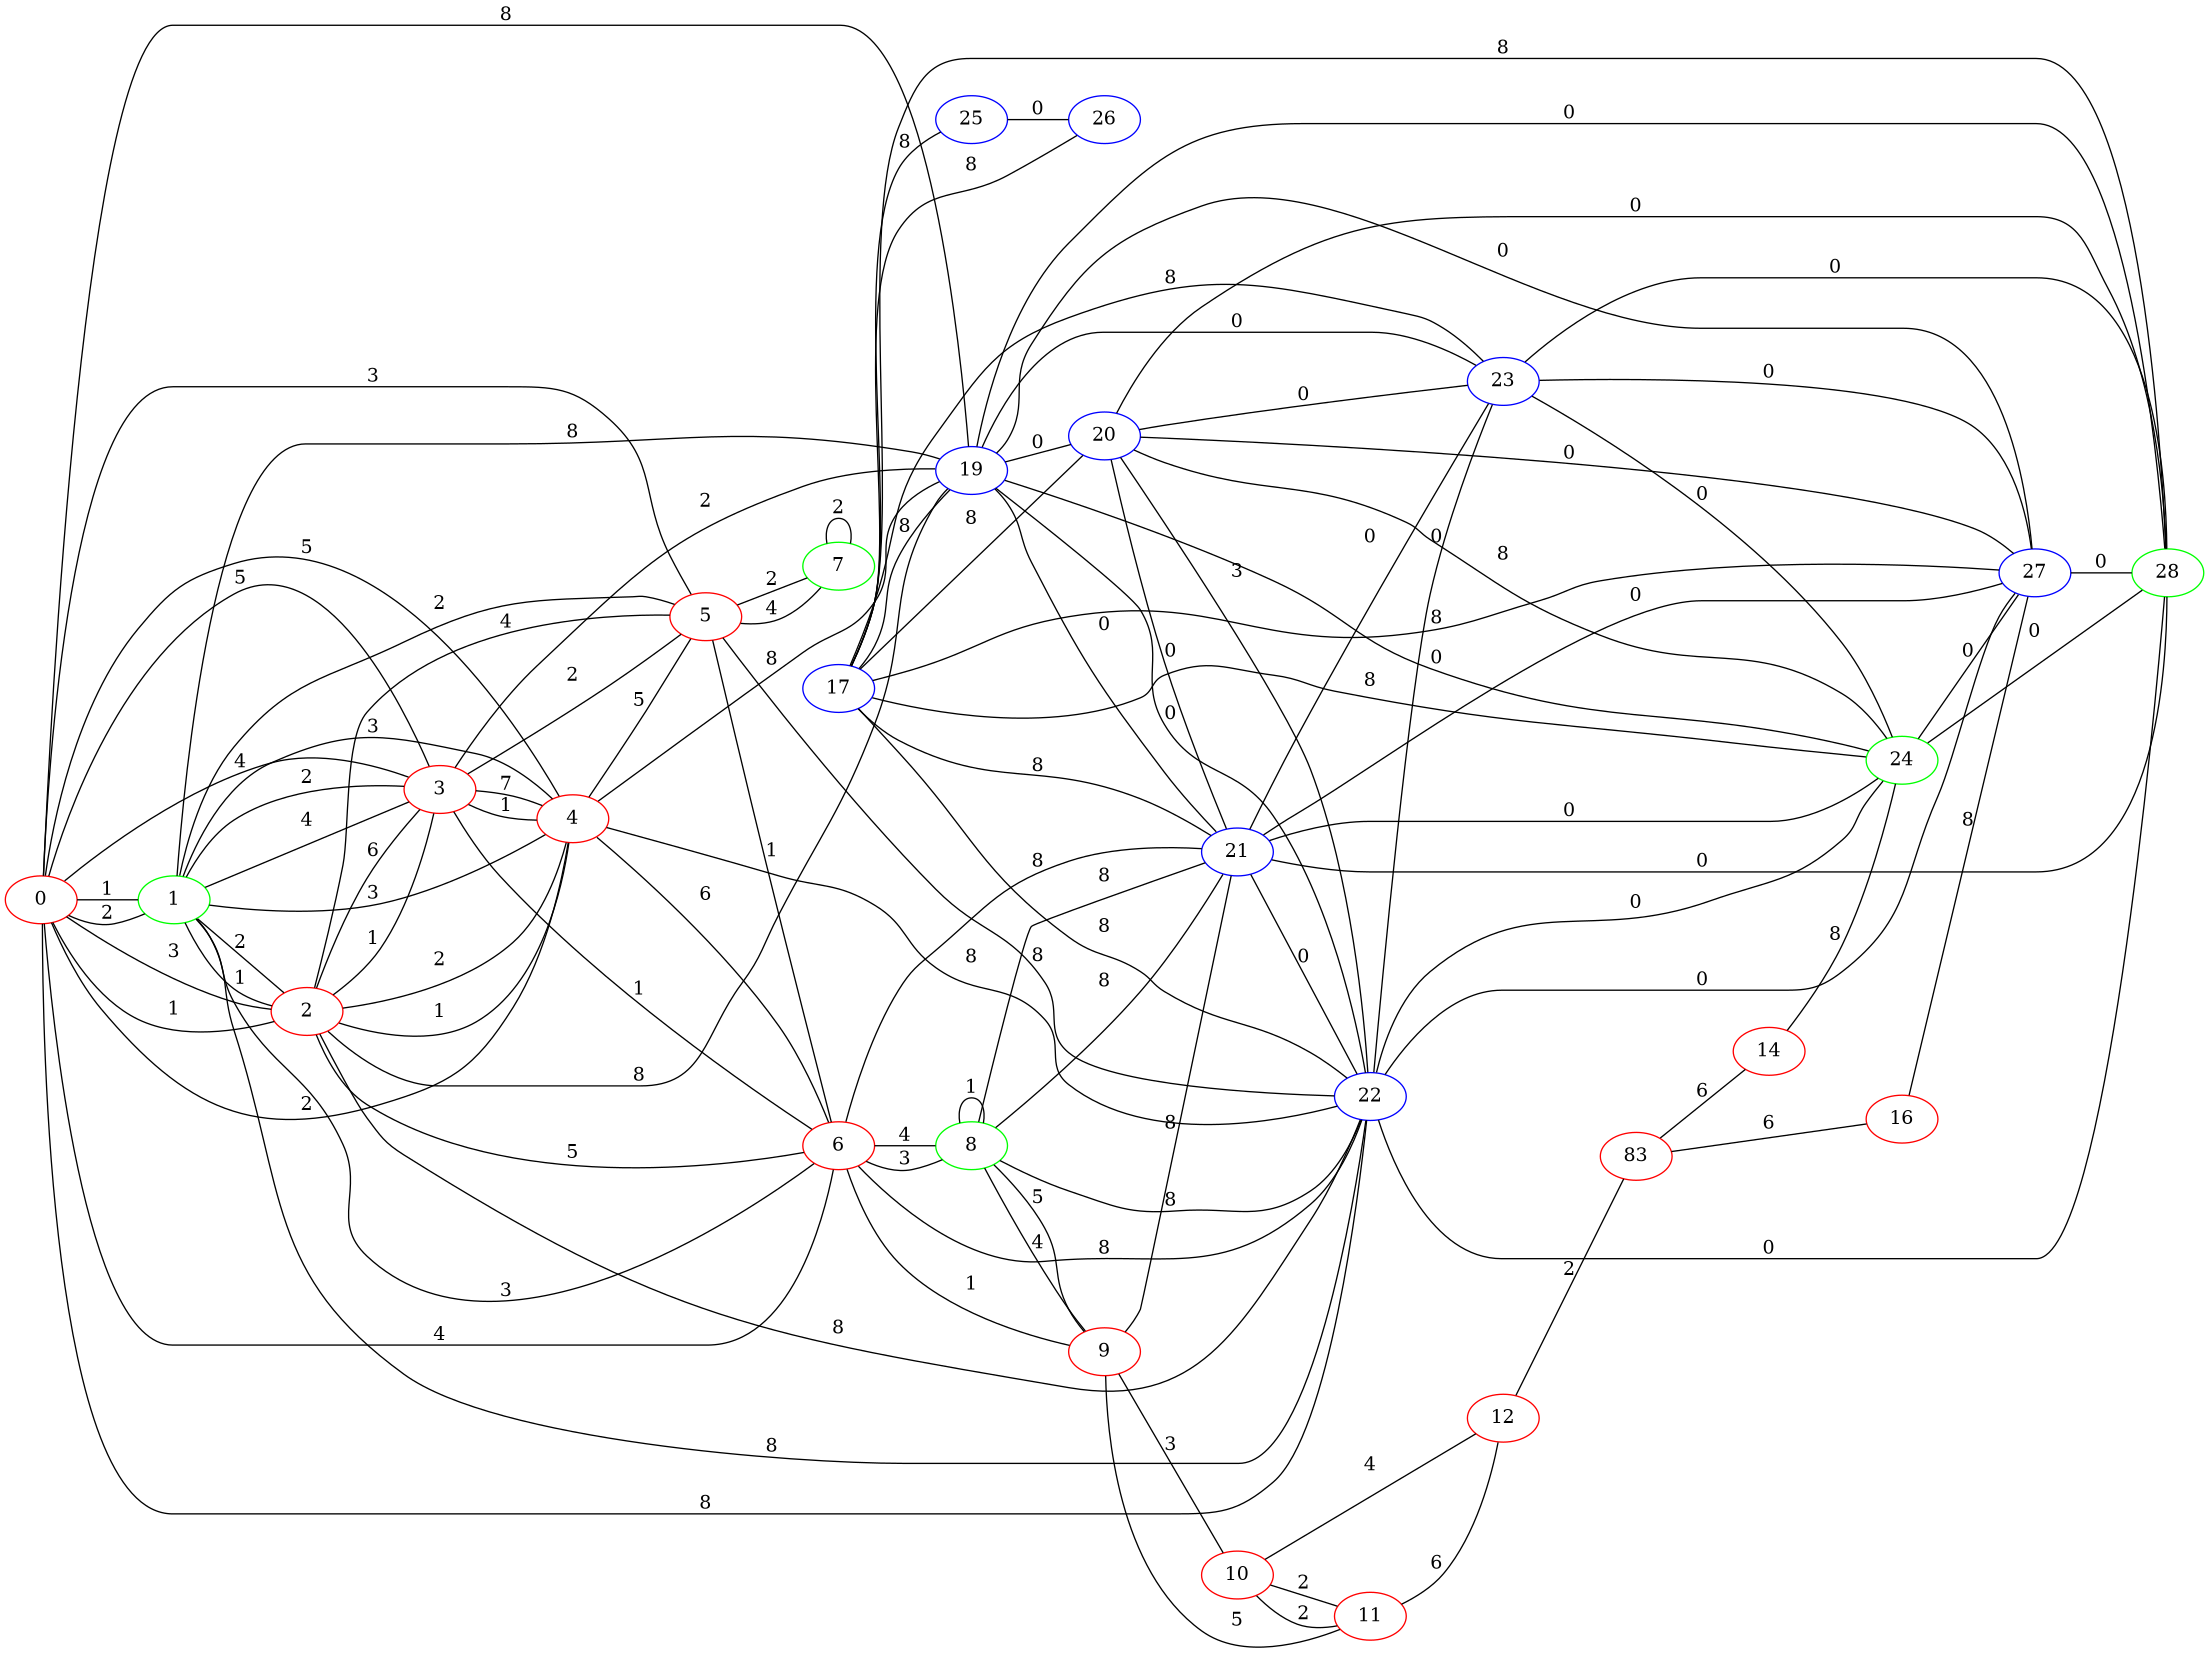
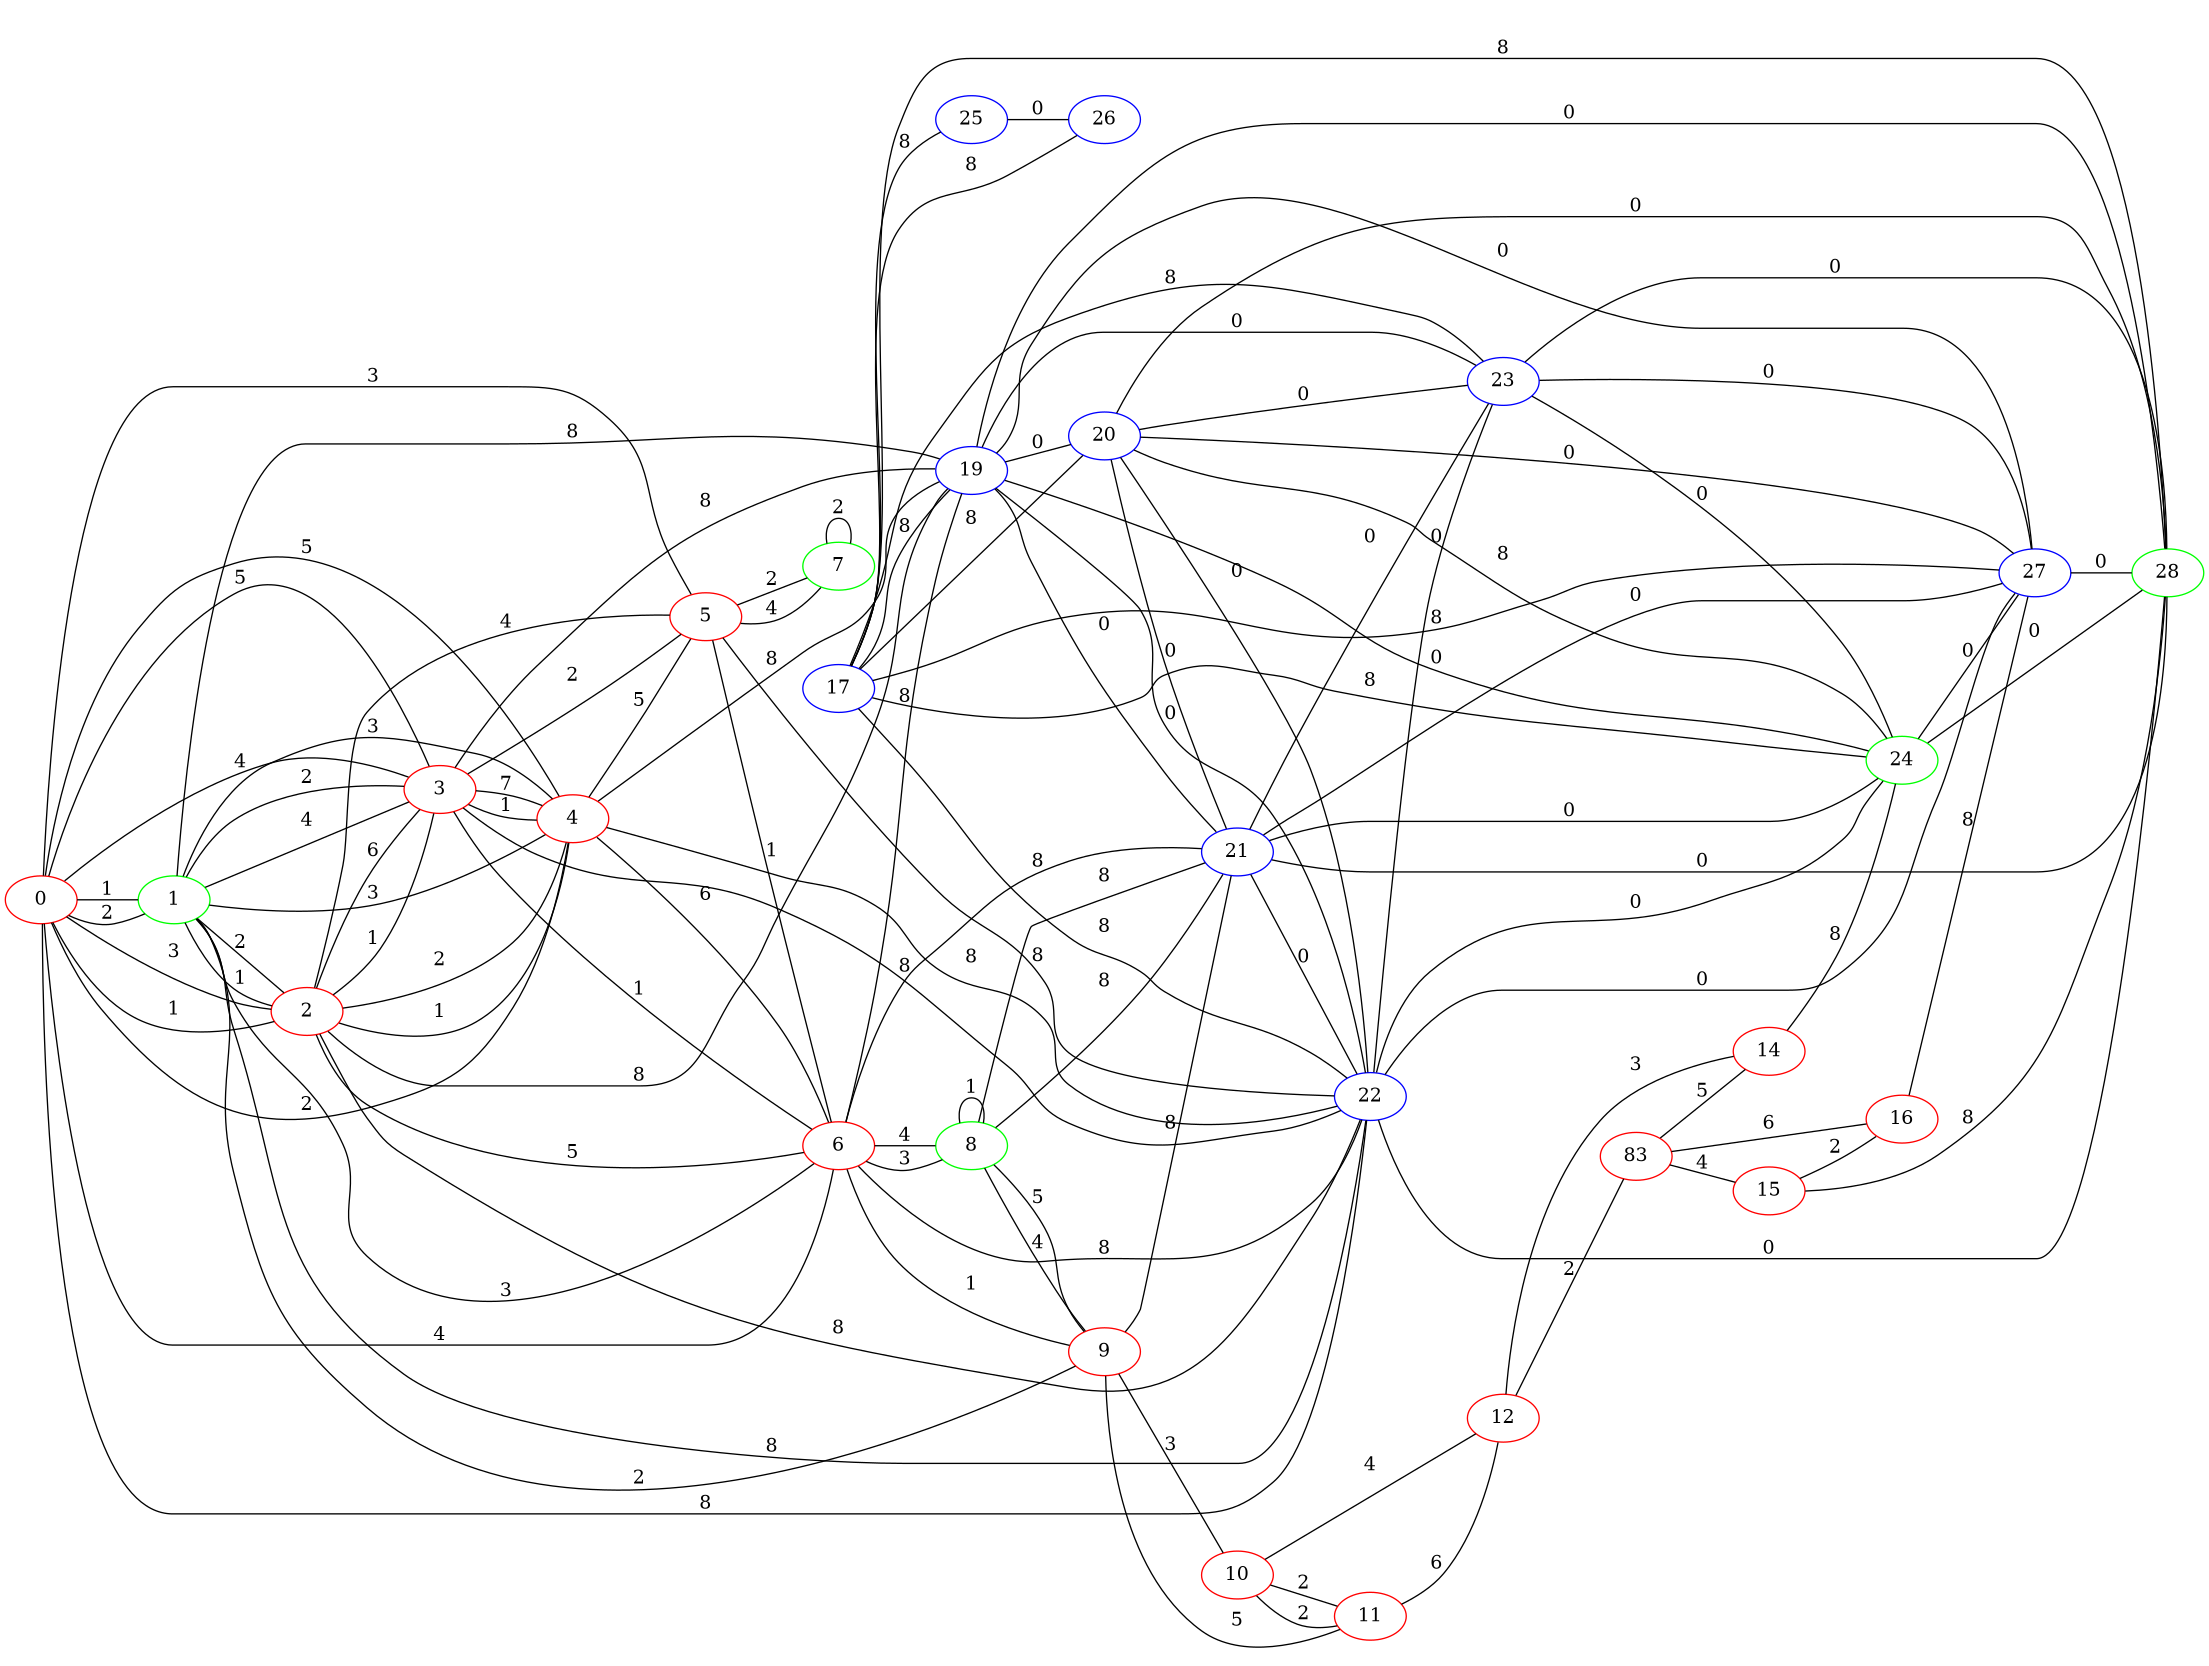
edge "19" -- "0": now "19" -- "6"
edge "19" -- "3": label "2" -> "8"
edge "20" -- "22": label "3" -> "0"
edge "5" -- "1": now "9" -- "1"
edge "17" -- "21": removed, label "8"
edge "14" -- "83": label "6" -> "5"
edge "14" -- "12": added, label "3"
node "15": added
edge "22" -- "8": now "22" -- "3"
